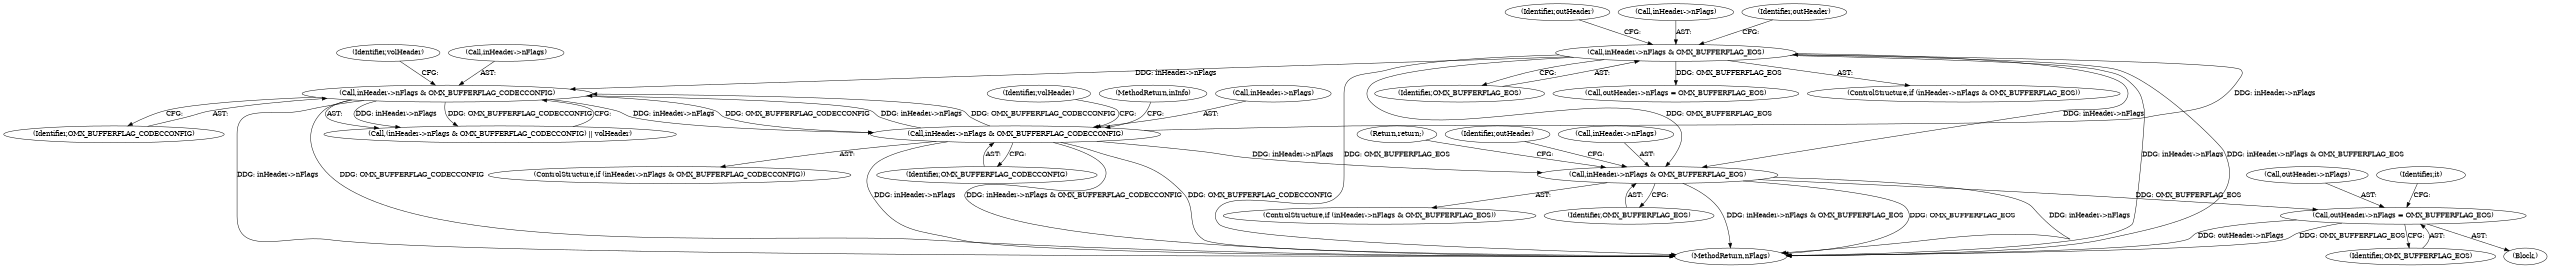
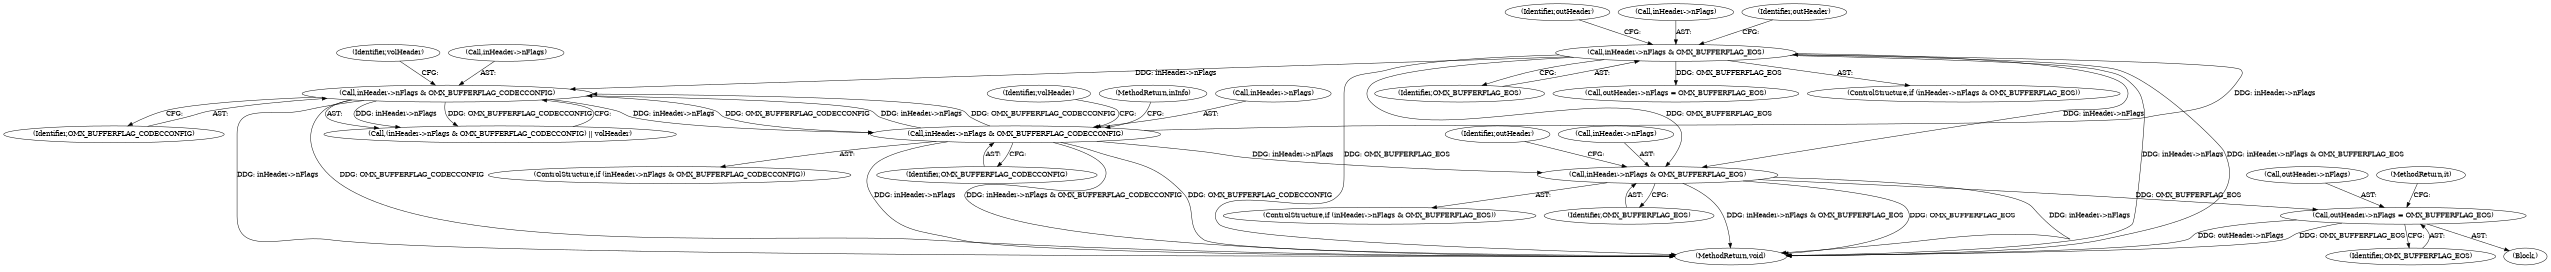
node "(Return,return;)": removed
node "(Identifier,it)": label "(Identifier,it)" -> "(MethodReturn,it)"
node "(MethodReturn,nFlags)": label "(MethodReturn,nFlags)" -> "(MethodReturn,void)"
